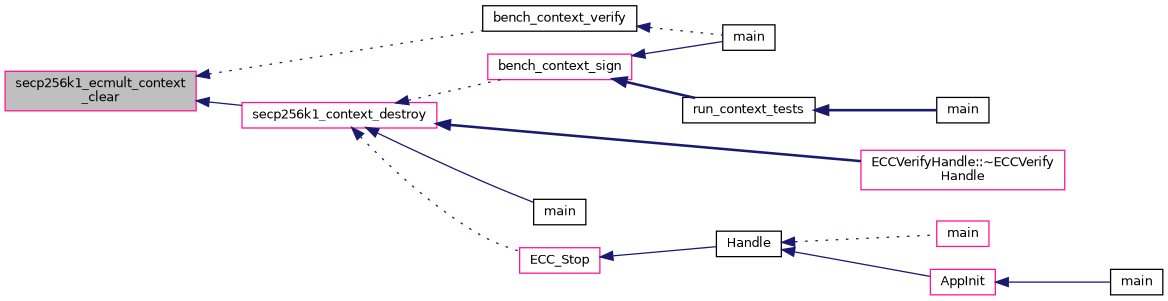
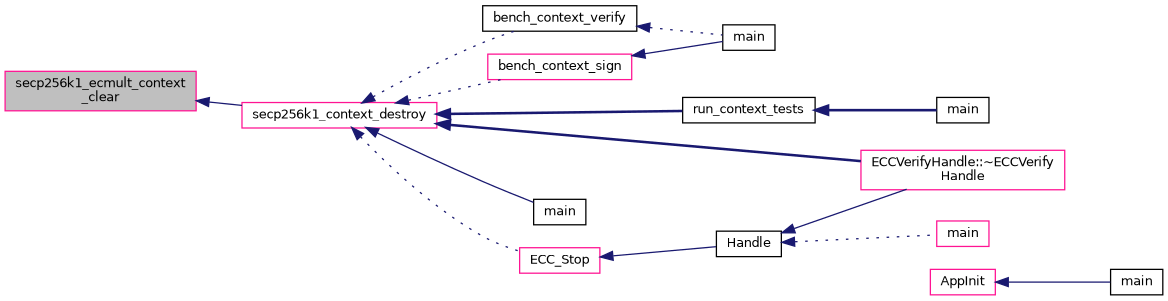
edge "bench_context_verify" -> "secp256k1_ecmult_context _clear": now "bench_context_verify" -> "secp256k1_context_destroy"
edge "run_context_tests" -> "bench_context_sign": now "run_context_tests" -> "secp256k1_context_destroy"
edge "AppInit" -> "Handle": now "ECCVerifyHandle::~ECCVerify Handle" -> "Handle"
